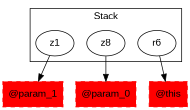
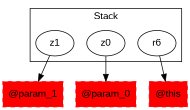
node "z8": label "z8" -> "z0"
